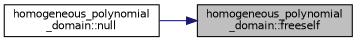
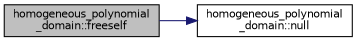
edge "homogeneous_polynomial _domain::null" -> "homogeneous_polynomial _domain::freeself": reversed
